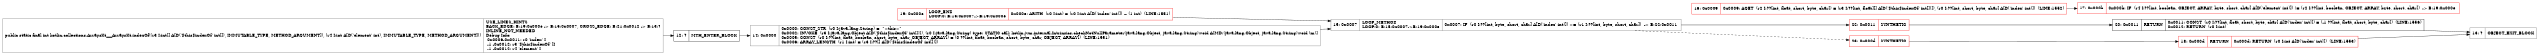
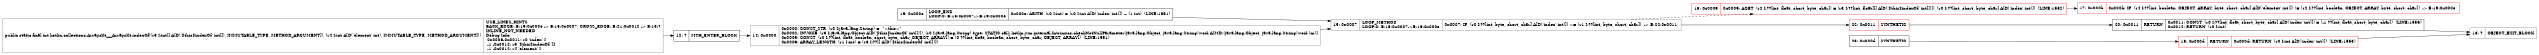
node "19: 0x000e": color red -> black
edge "15: 0x0007" -> "23: 0x000d": now "15: 0x0007" -> "16: 0x0009"
node "23: 0x000d": color red -> black
